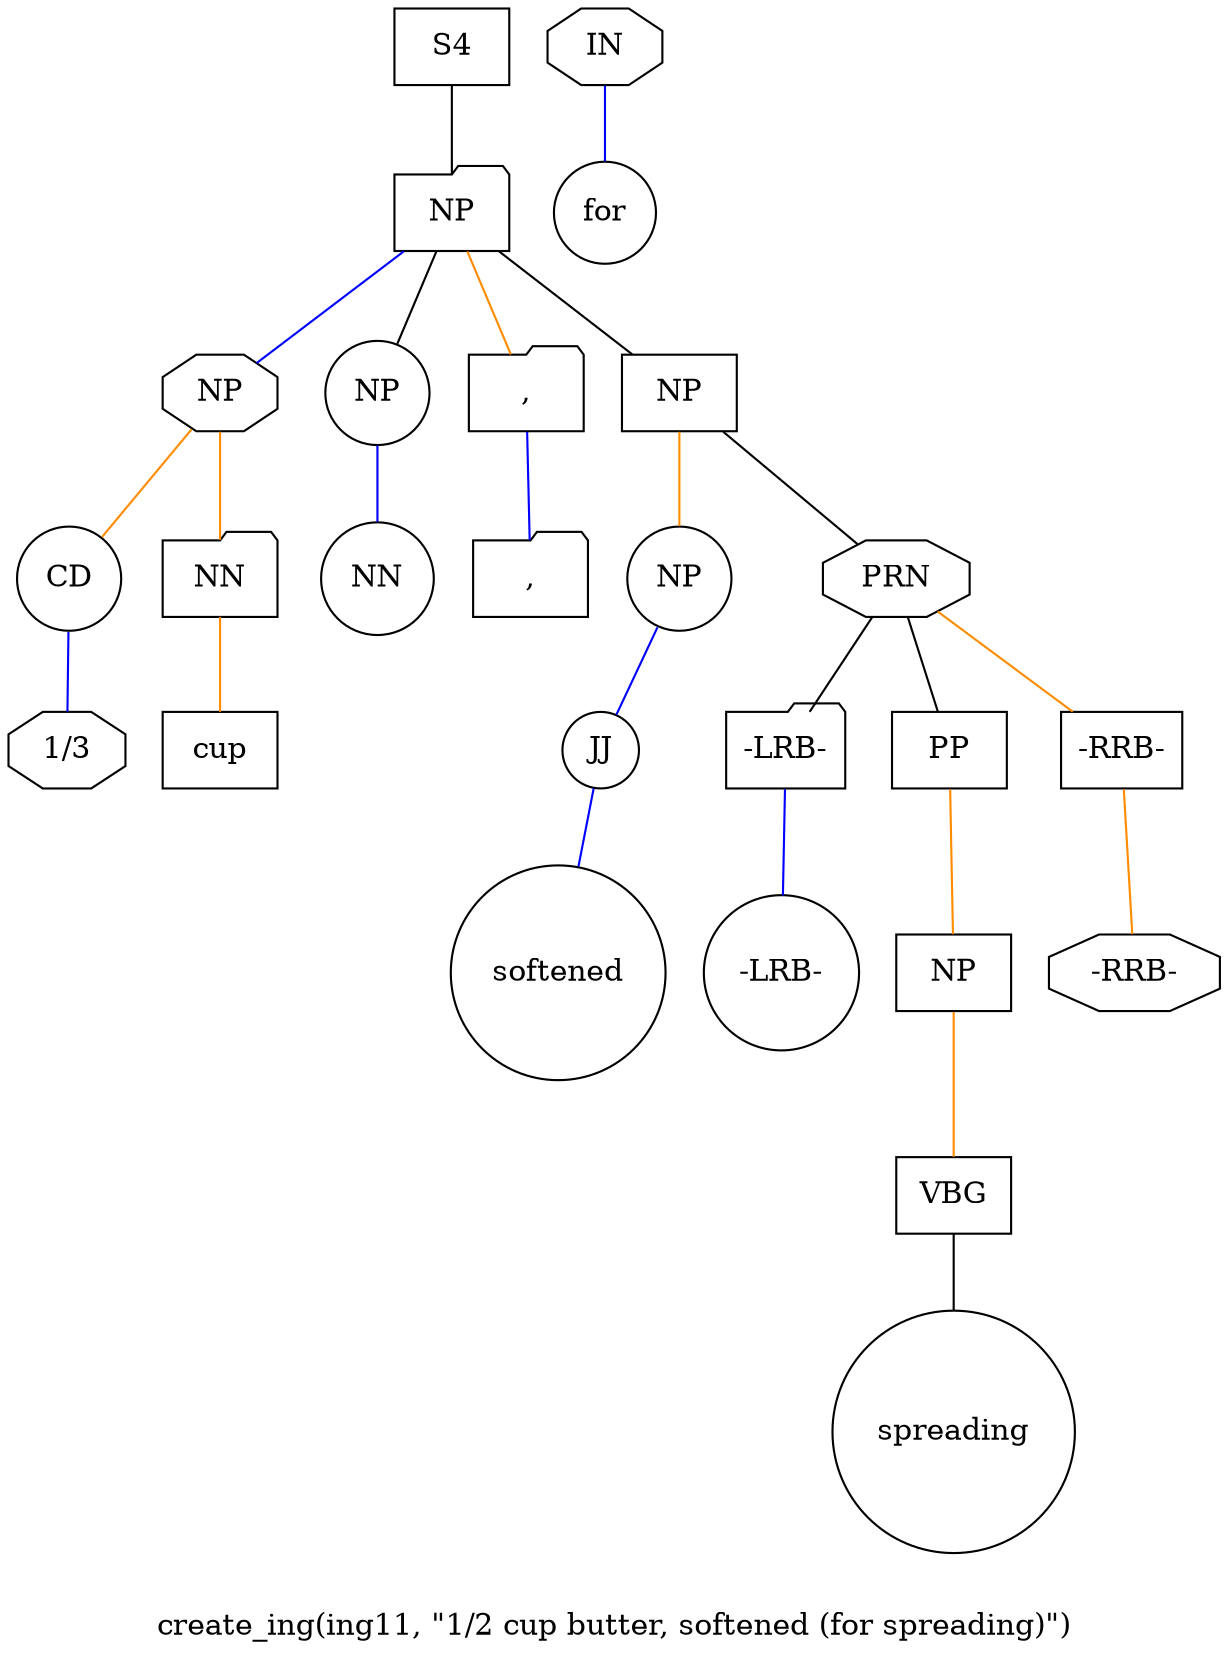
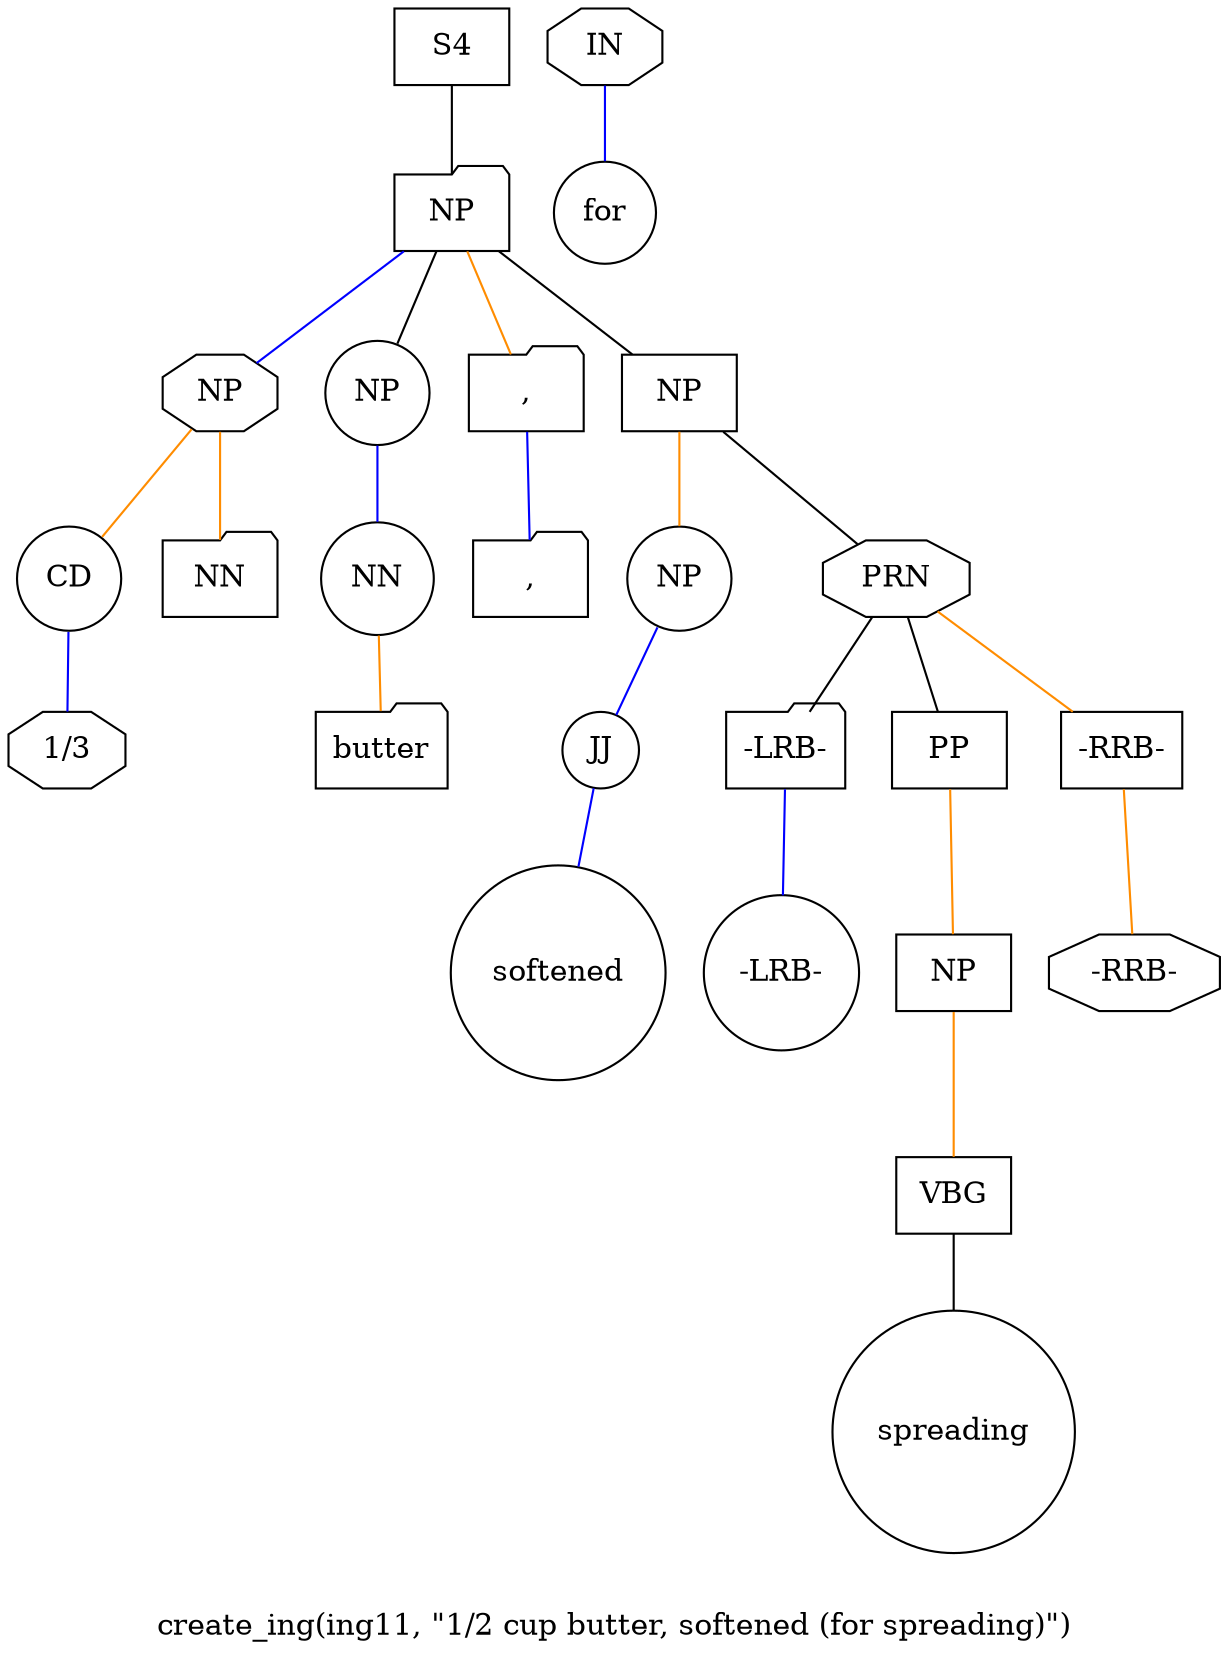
node "cup": removed
node "butter": added
